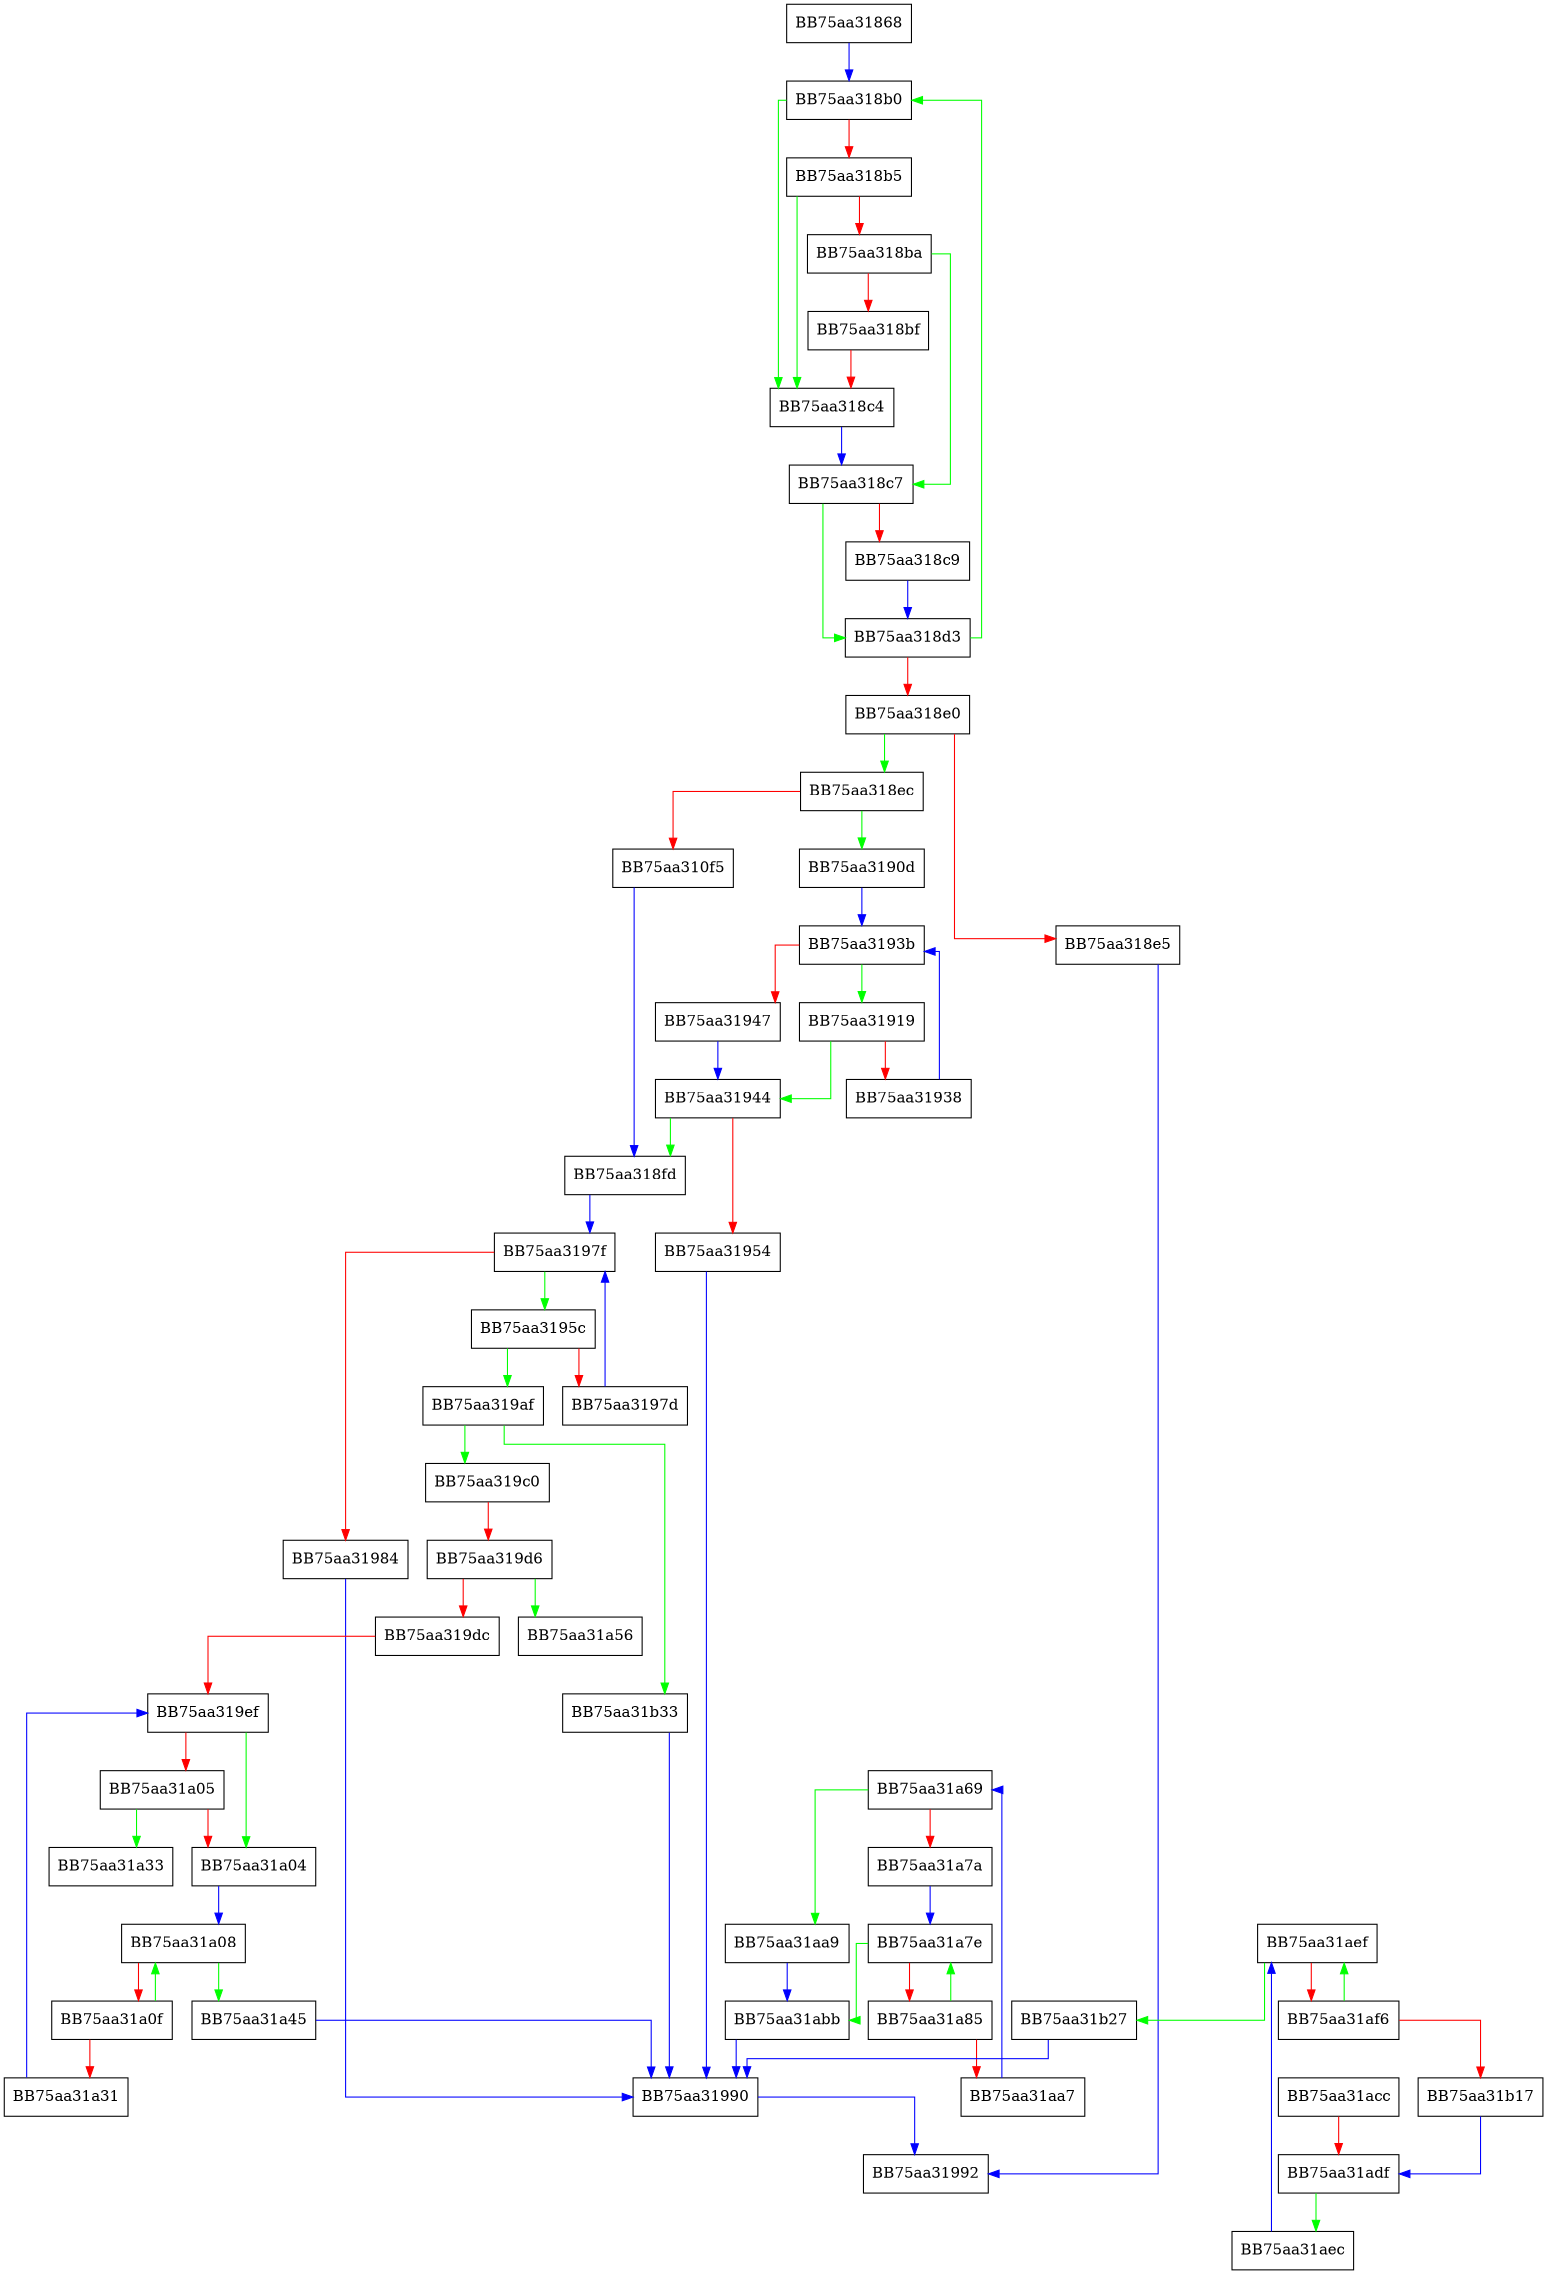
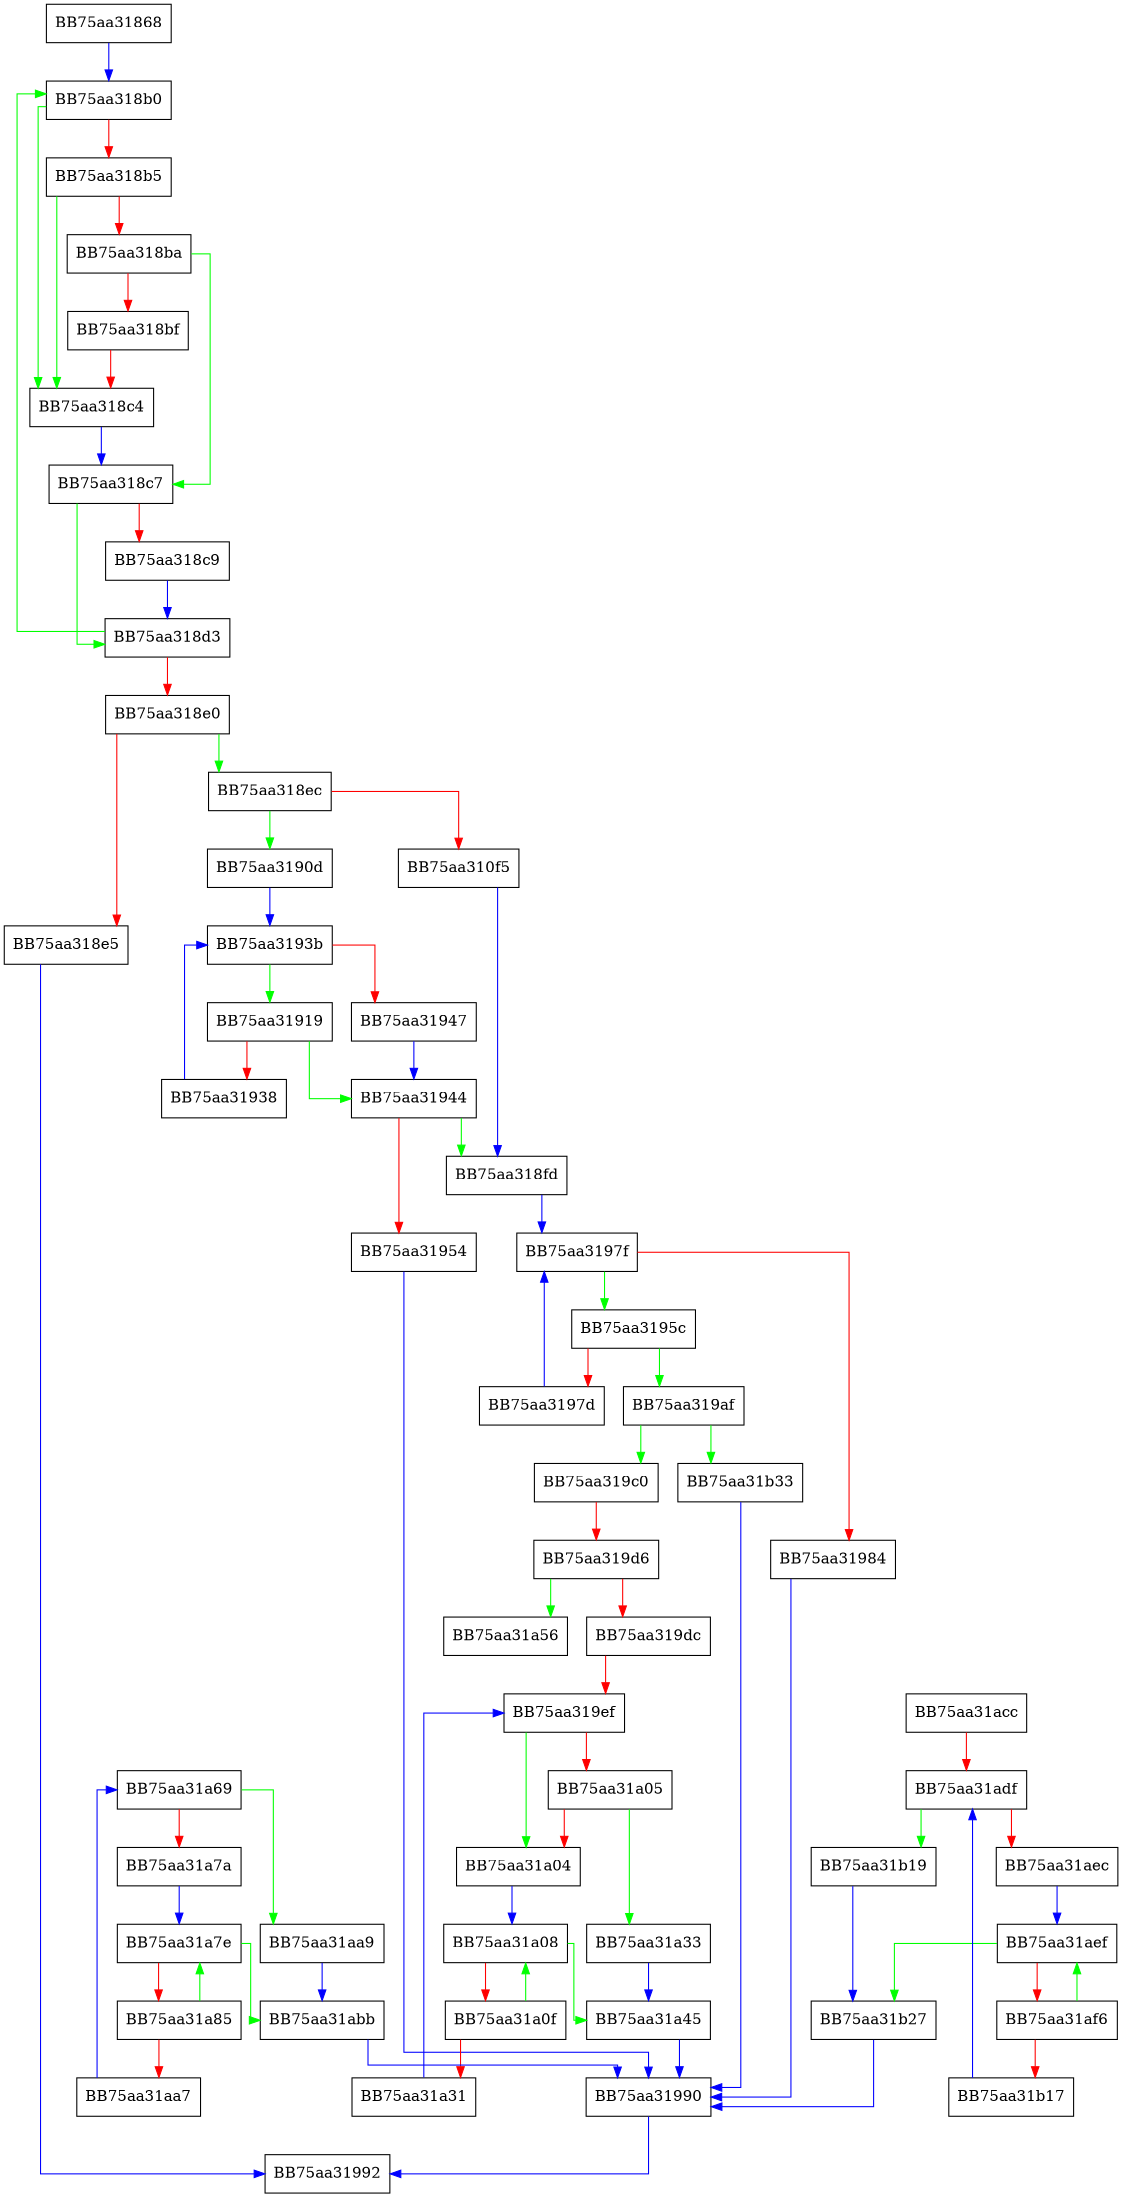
node "BB75aa31b19": added
edge "BB75aa31a33" -> "BB75aa31a45": added
edge "BB75aa31adf" -> "BB75aa31aec": color green -> red
